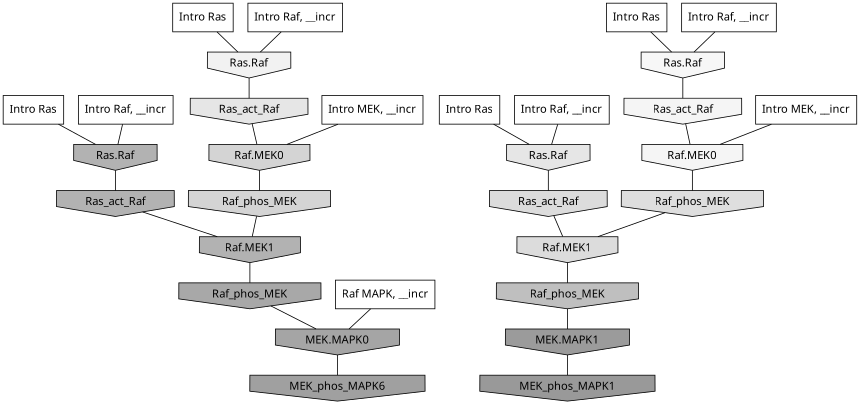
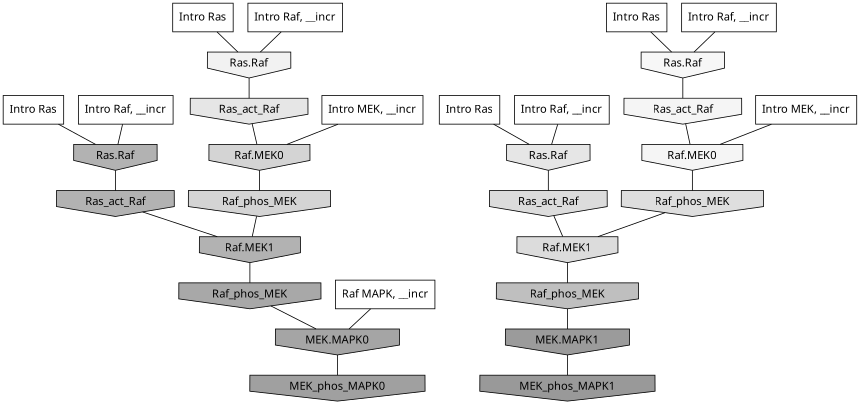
node "MEK_phos_MAPK6": label "MEK_phos_MAPK6" -> "MEK_phos_MAPK0"
